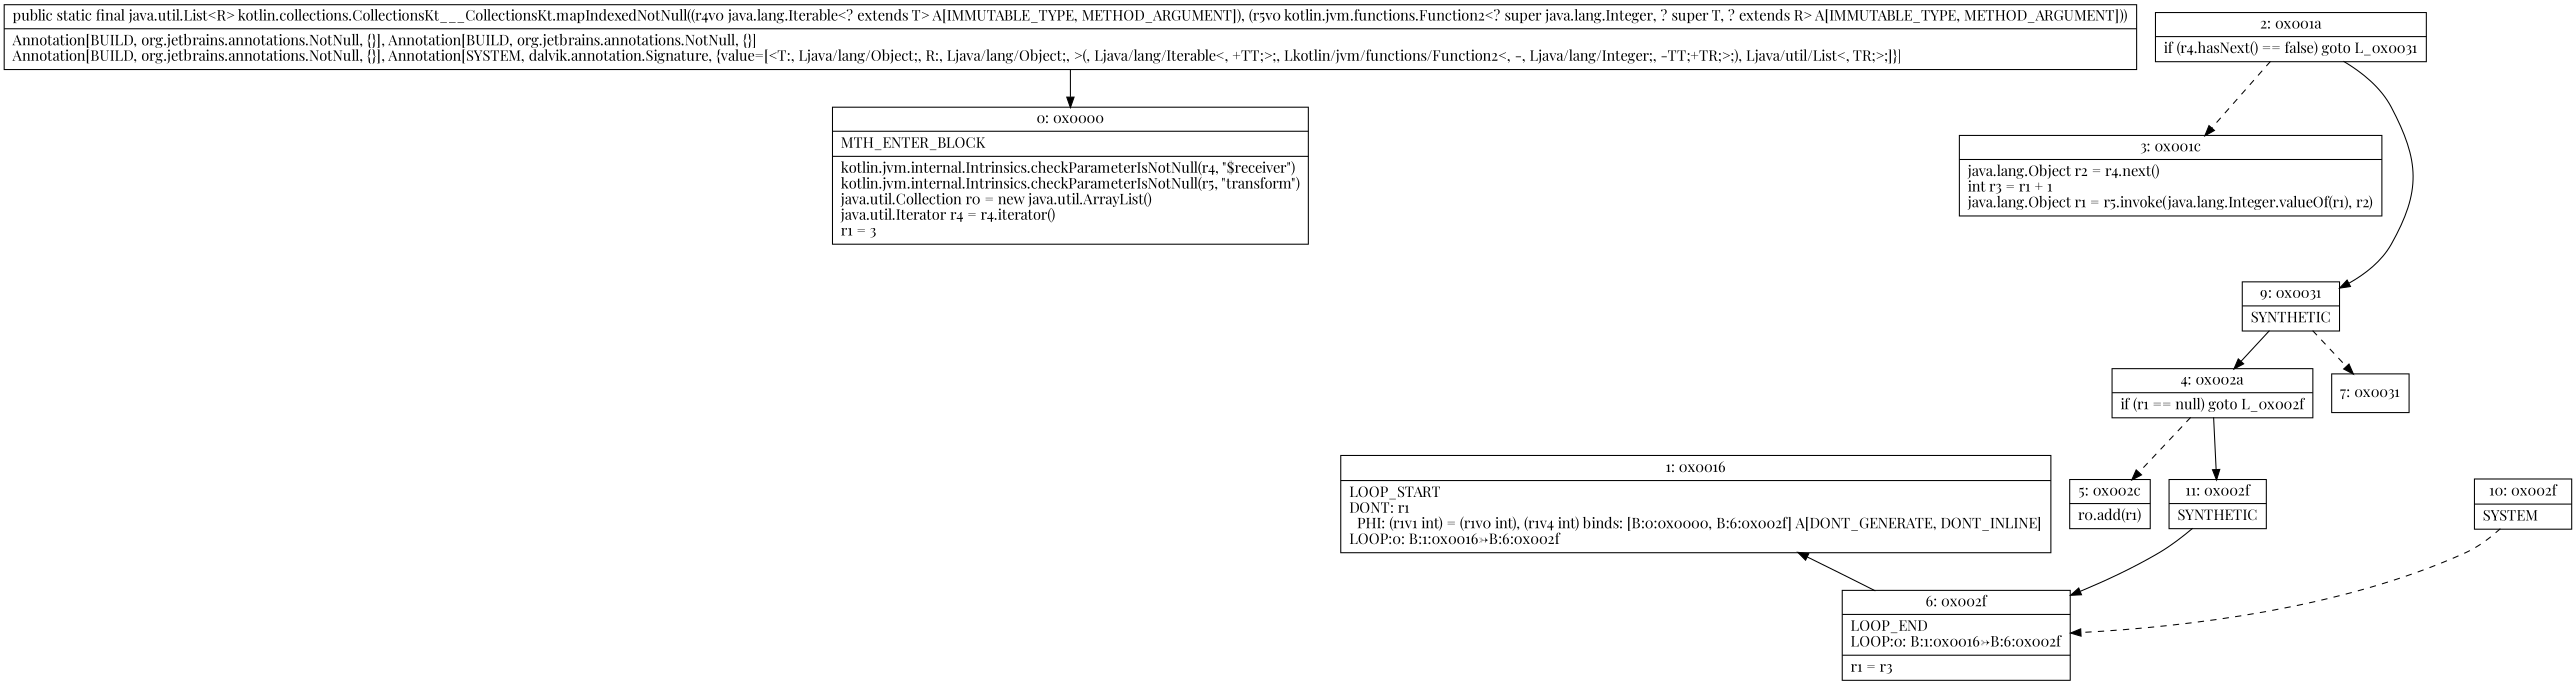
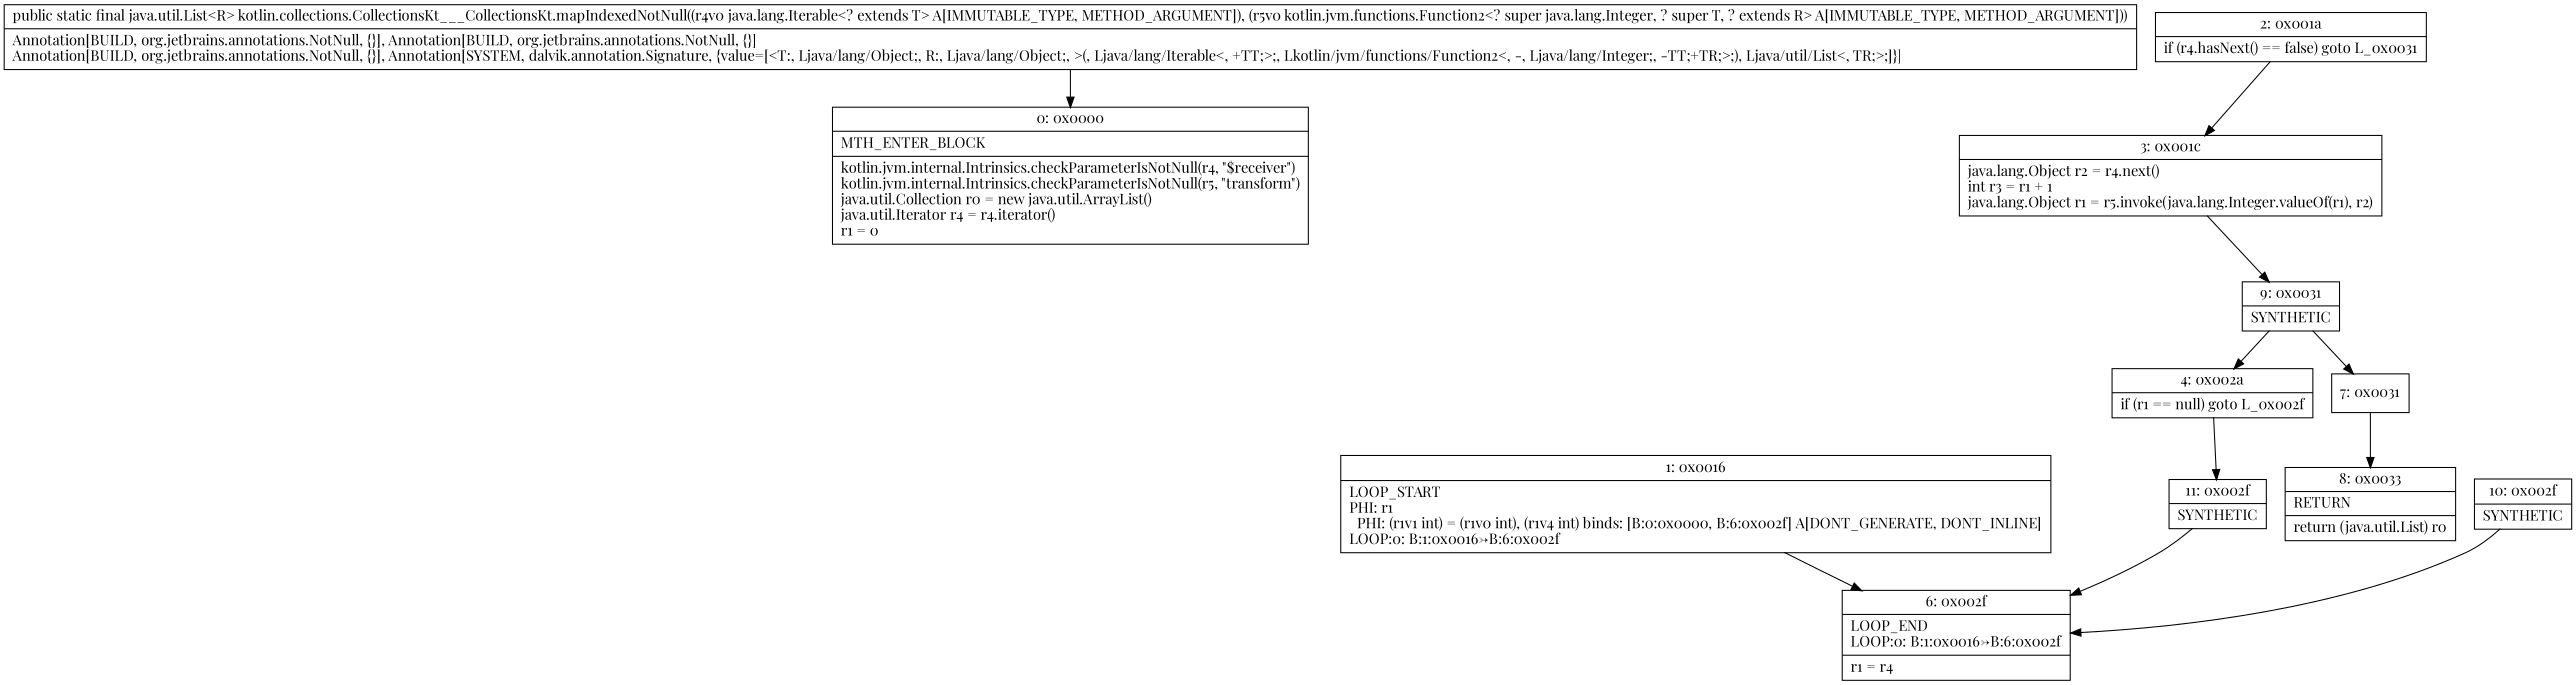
edge "2: 0x001a" -> "3: 0x001c": style dashed -> solid
edge "2: 0x001a" -> "9: 0x0031": now "3: 0x001c" -> "9: 0x0031"
node "0: 0x0000": text "r1 = 3" -> "r1 = 0"
edge "9: 0x0031" -> "7: 0x0031": style dashed -> solid
node "5: 0x002c": removed
node "8: 0x0033": added
node "1: 0x0016": text "DONT: r1" -> "PHI: r1"
node "10: 0x002f": text "SYSTEM" -> "SYNTHETIC"
edge "6: 0x002f" -> "1: 0x0016": reversed
edge "10: 0x002f" -> "6: 0x002f": style dashed -> solid
node "6: 0x002f": text "r1 = r3" -> "r1 = r4"
